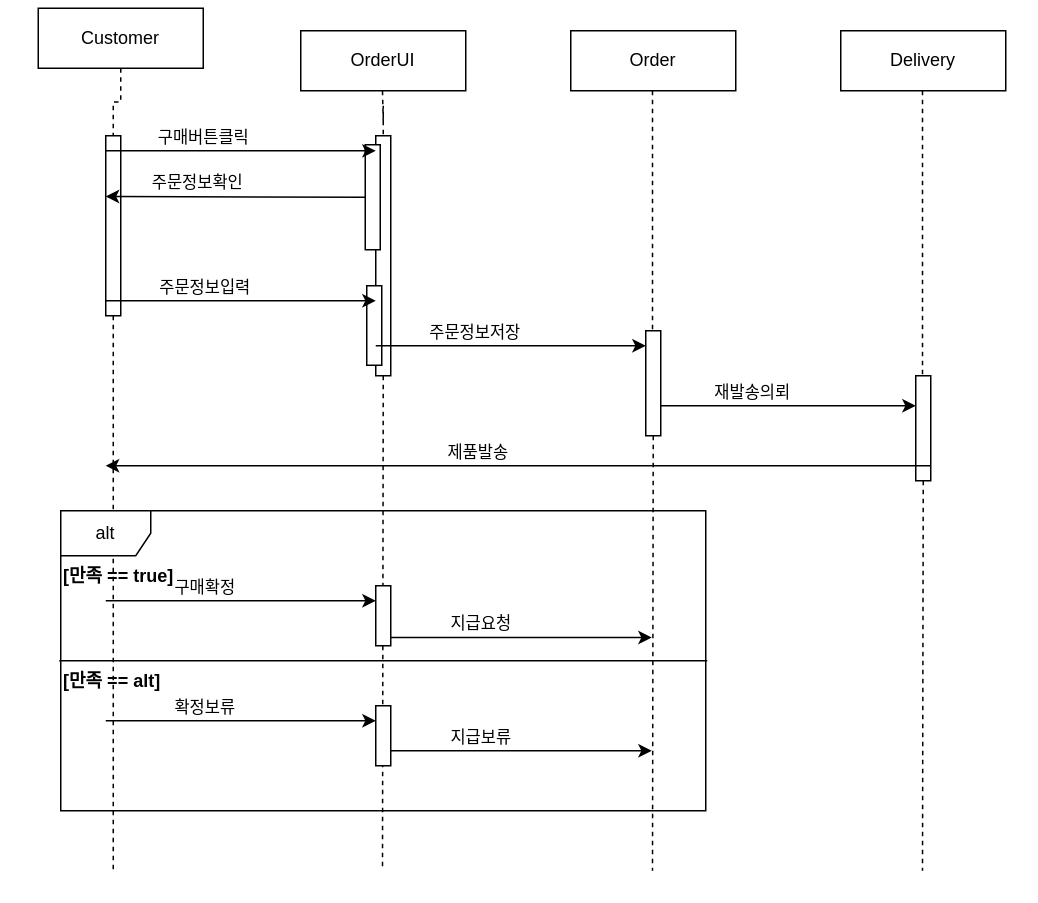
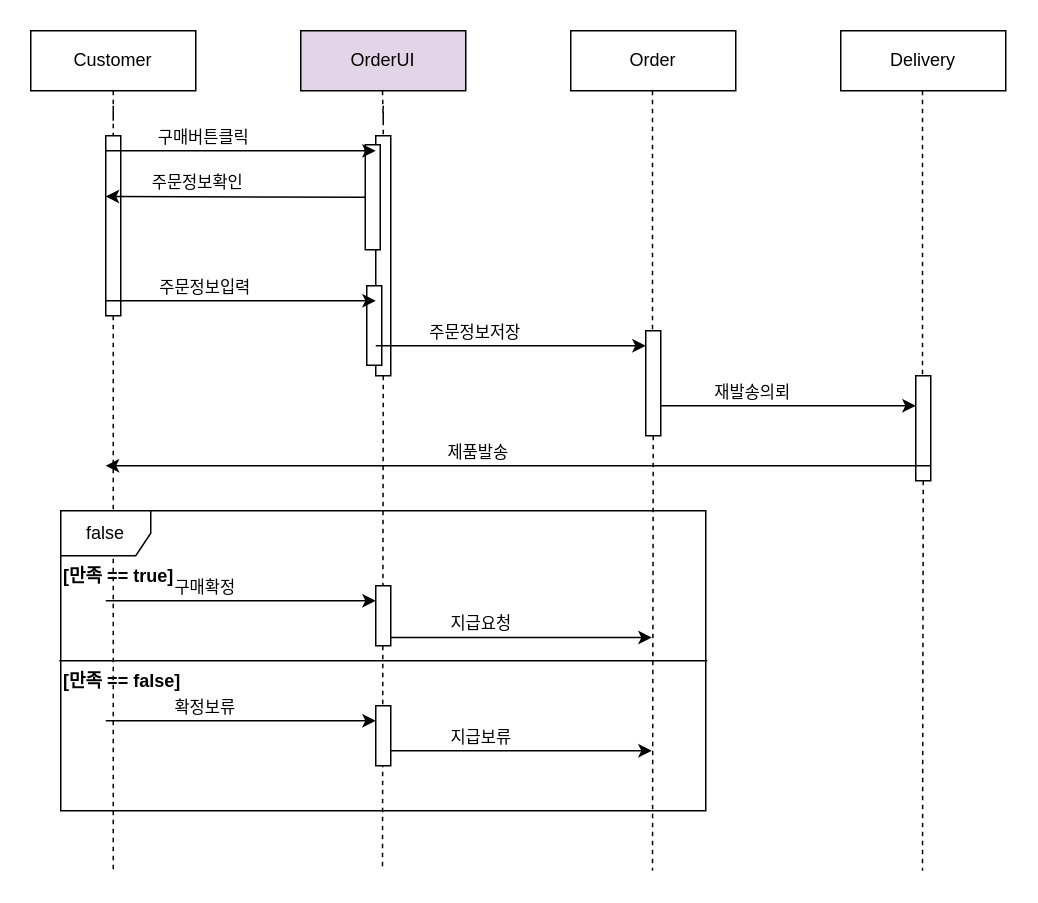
node "Customer": moved (121, 38) -> (113, 61)
node "OrderUI": fillcolor #ffffff -> #e1d5e7
node "alt": label "alt" -> "false"
node "[만족 == alt]": label "[만족 == alt]" -> "[만족 == false]"
